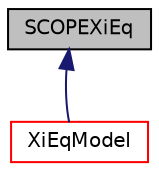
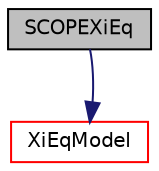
edge "XiEqModel" -> "SCOPEXiEq": reversed
